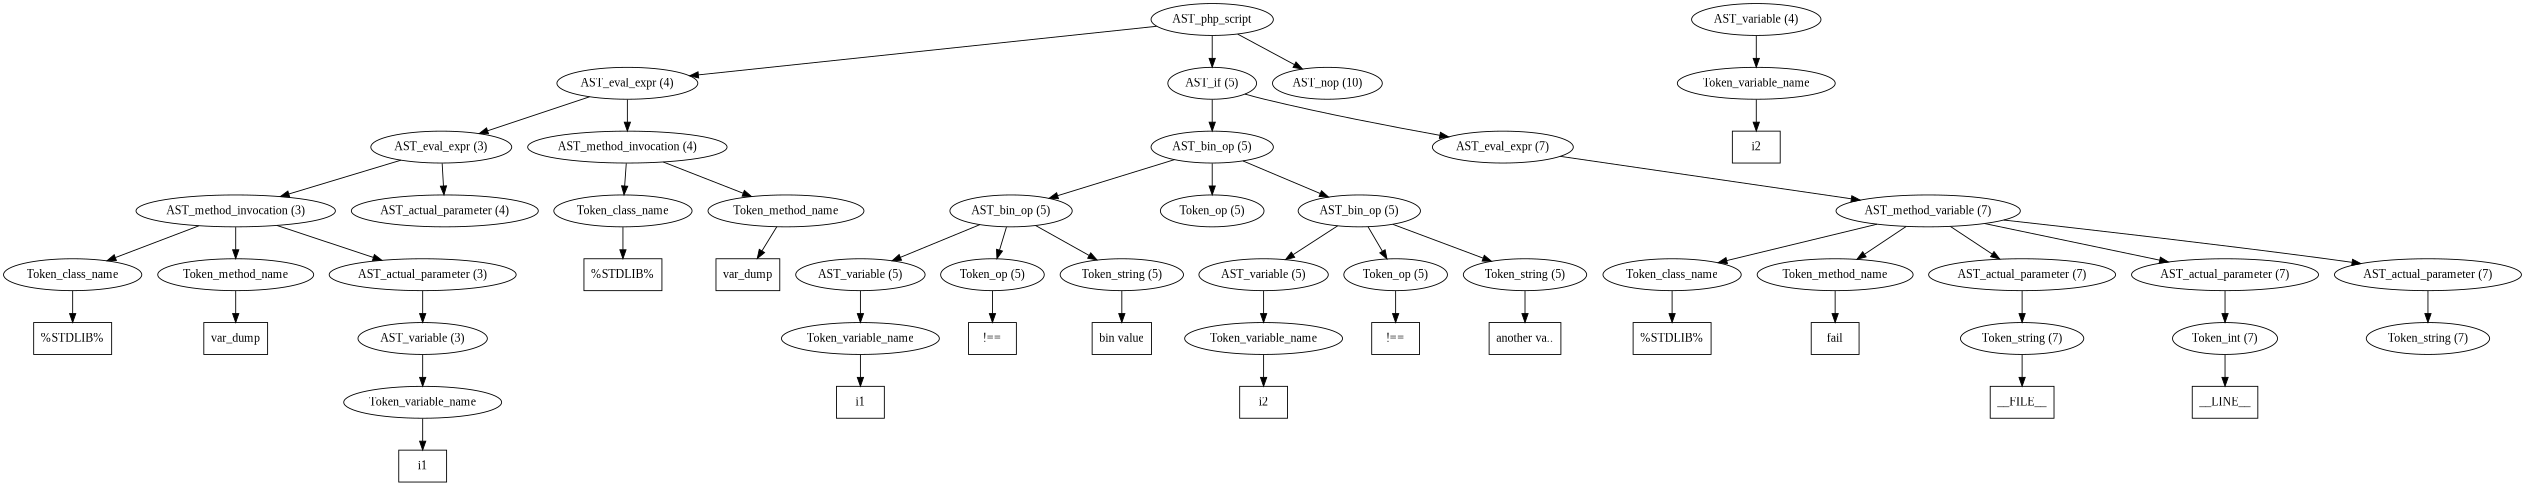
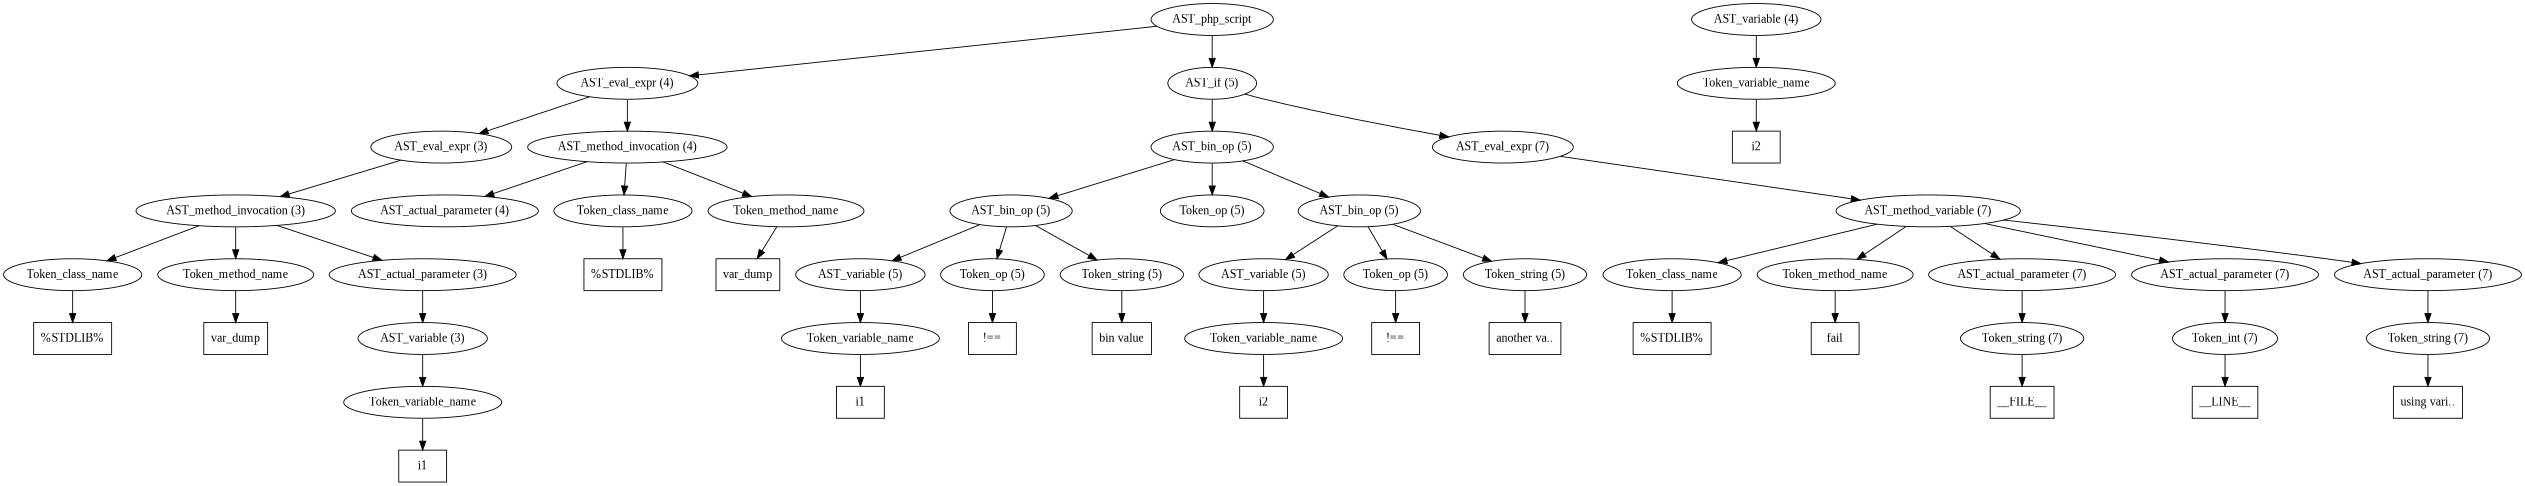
node "AST_nop (10)": removed
edge "AST_eval_expr (3)" -> "AST_actual_parameter (4)": now "AST_method_invocation (4)" -> "AST_actual_parameter (4)"
node "using vari..": added
